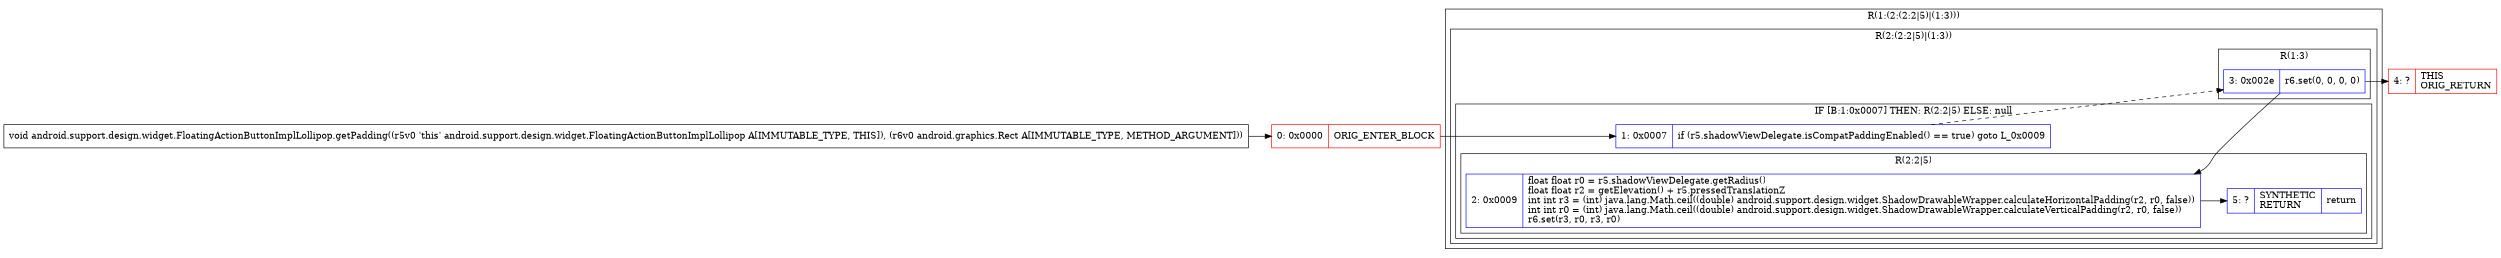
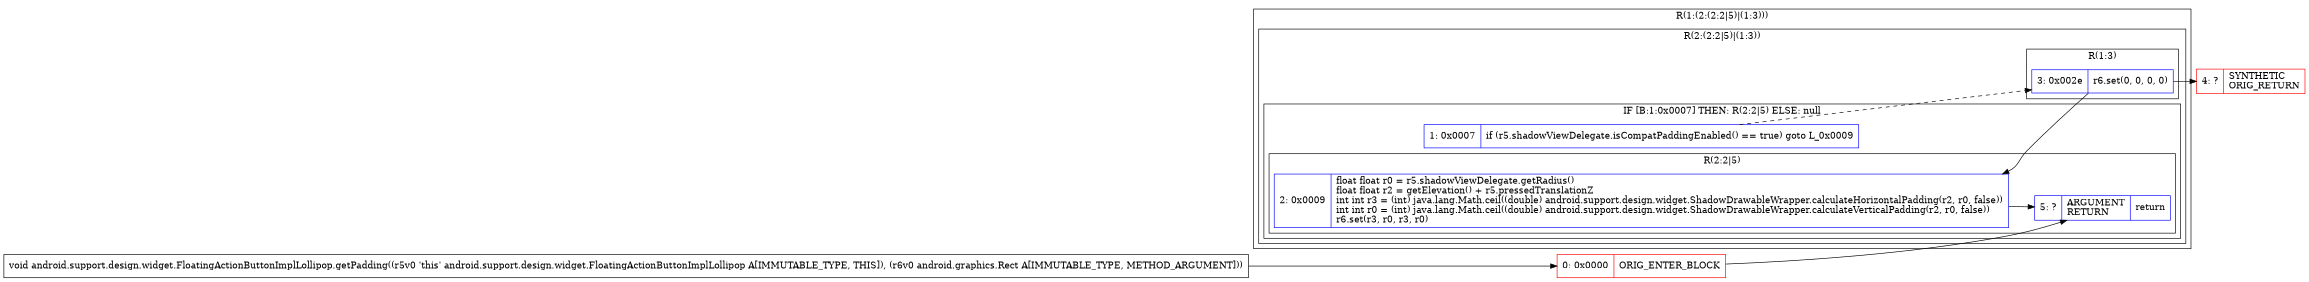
node "4: ?": text "THIS" -> "SYNTHETIC"
edge "0: 0x0000" -> "1: 0x0007": now "0: 0x0000" -> "5: ?"
node "5: ?": text "SYNTHETIC" -> "ARGUMENT"
